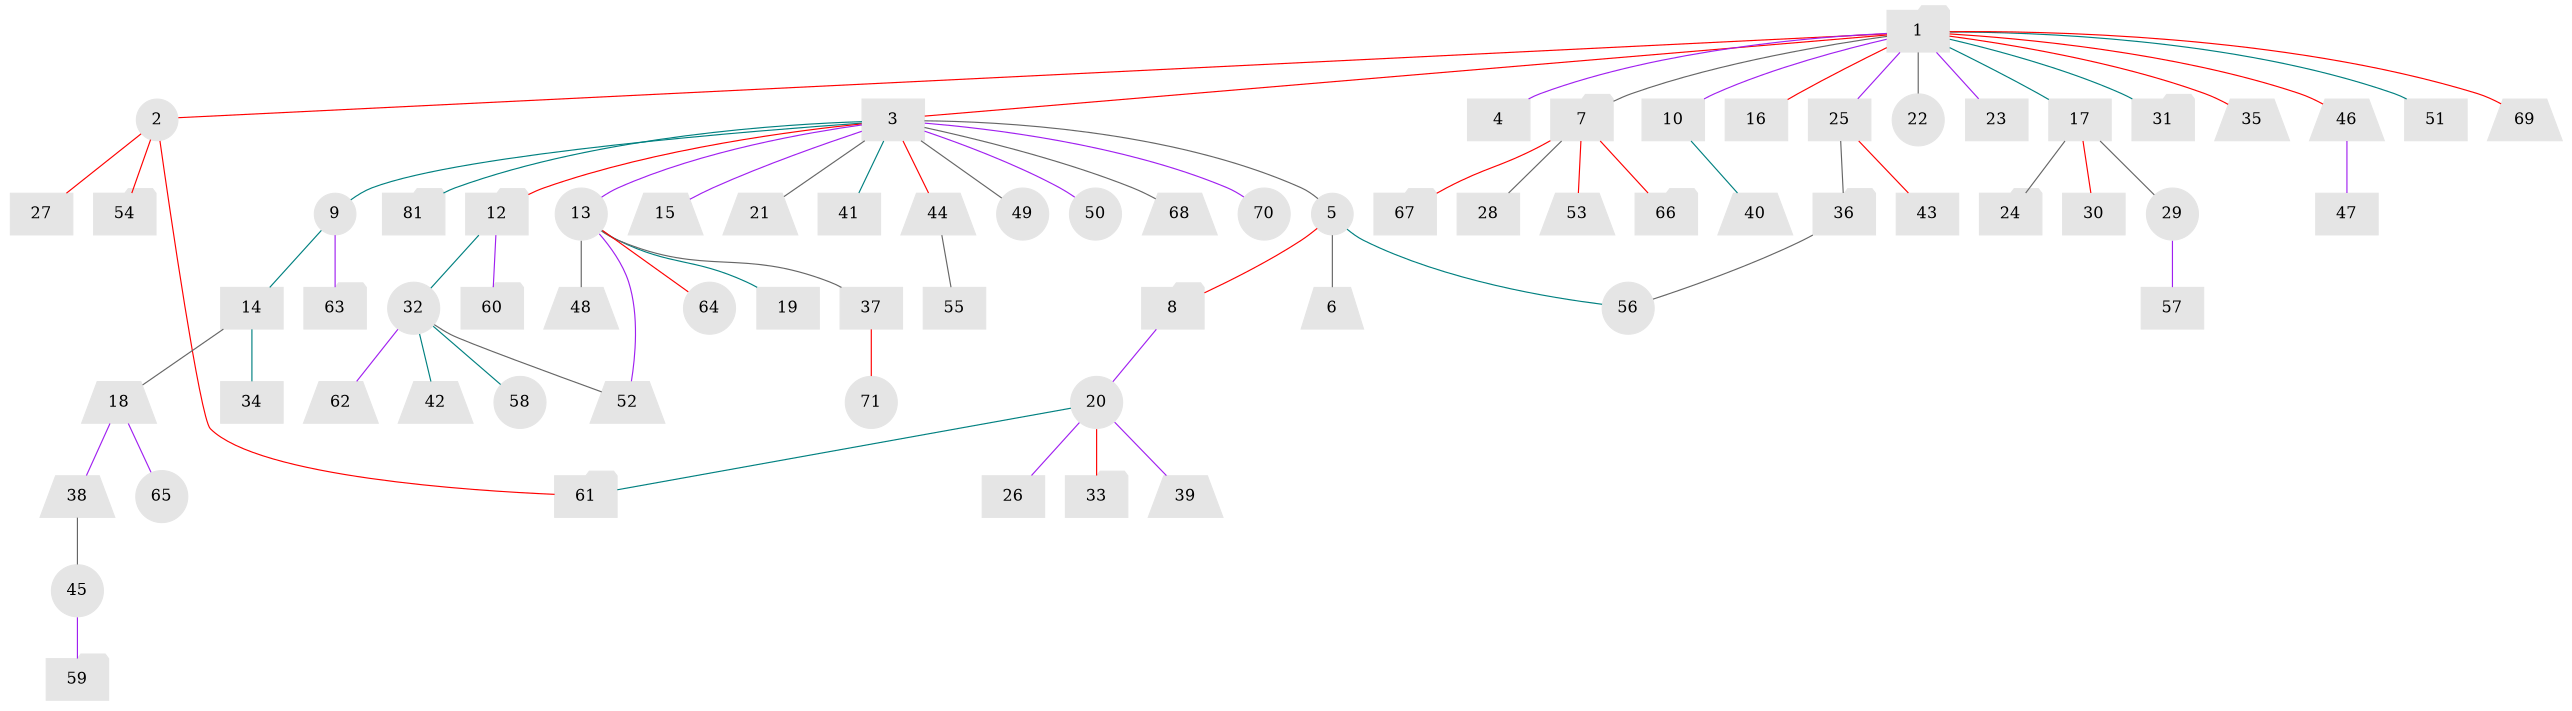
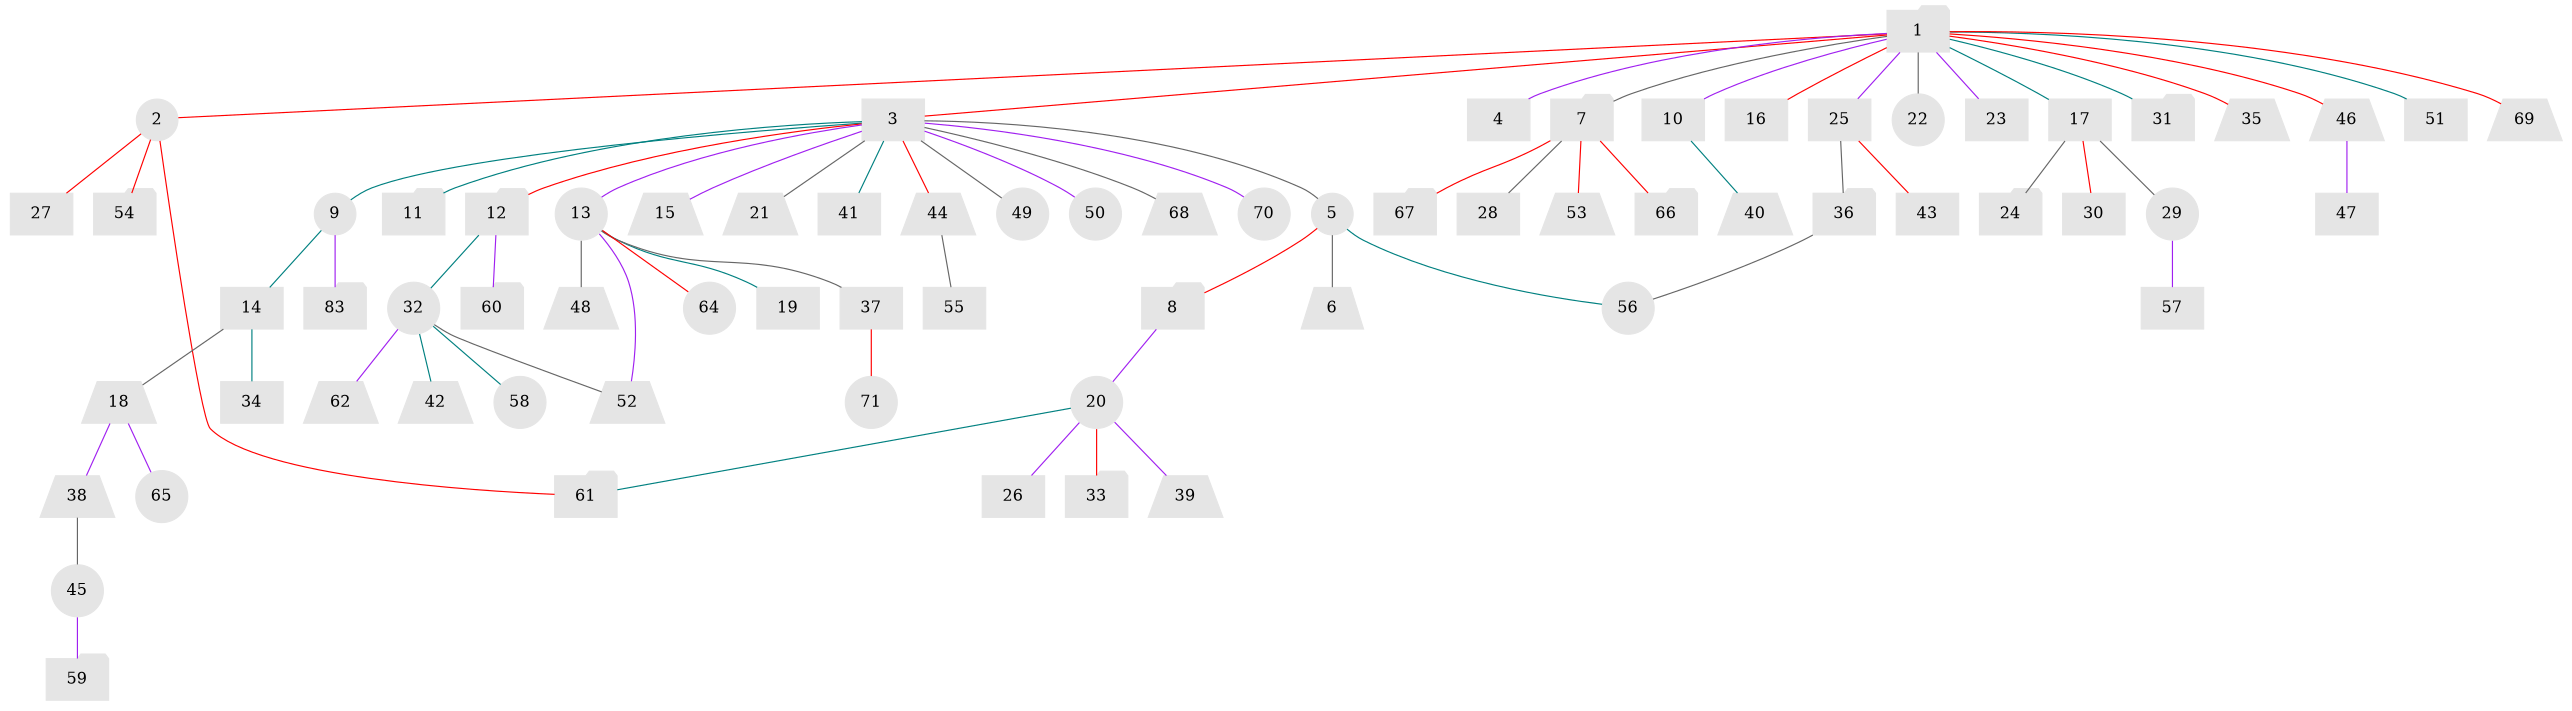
node "81": label "81" -> "11"
node "63": label "63" -> "83"
